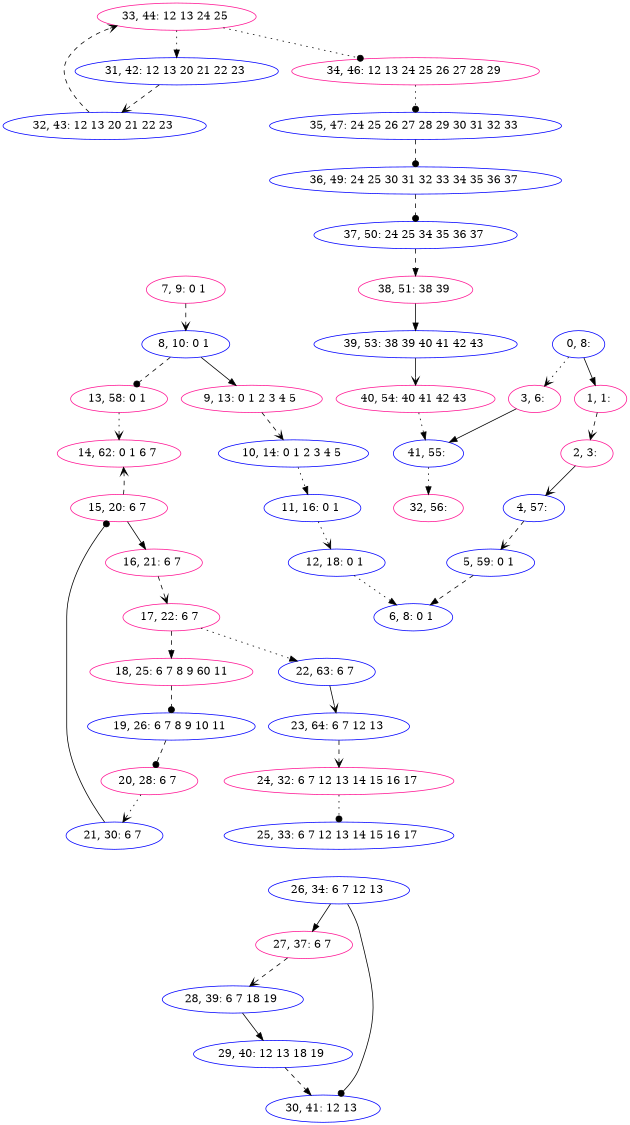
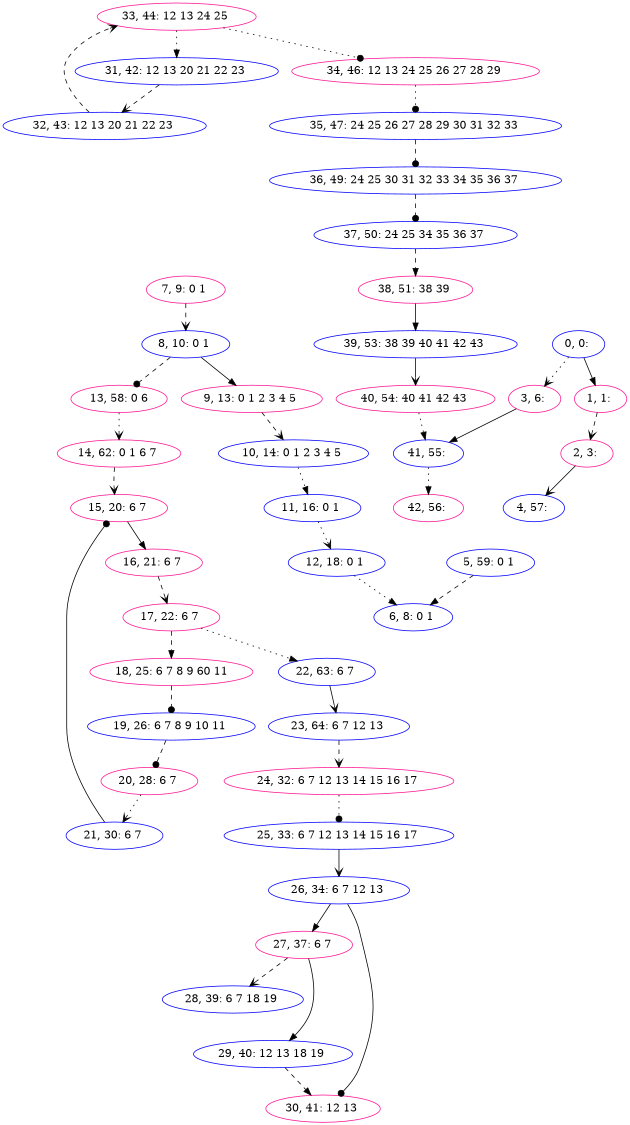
node "0, 8:": label "0, 8:" -> "0, 0:"
node "13, 58: 0 1": label "13, 58: 0 1" -> "13, 58: 0 6"
edge "15, 20: 6 7" -> "14, 62: 0 1 6 7": reversed
node "32, 56:": label "32, 56:" -> "42, 56:"
edge "4, 57:" -> "5, 59: 0 1": removed
edge "25, 33: 6 7 12 13 14 15 16 17" -> "26, 34: 6 7 12 13": added
edge "28, 39: 6 7 18 19" -> "29, 40: 12 13 18 19": now "27, 37: 6 7" -> "29, 40: 12 13 18 19"
node "30, 41: 12 13": color blue -> deeppink
